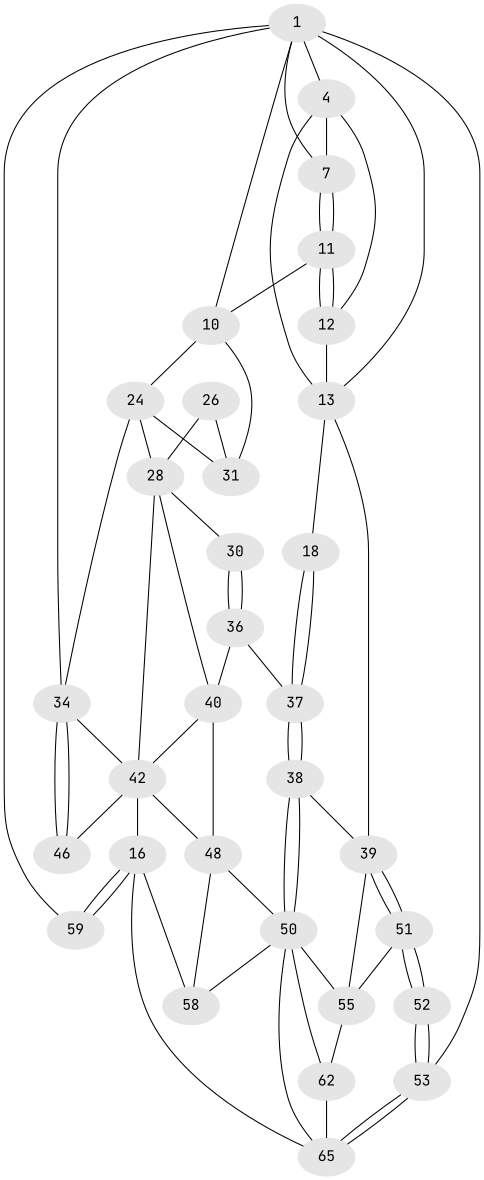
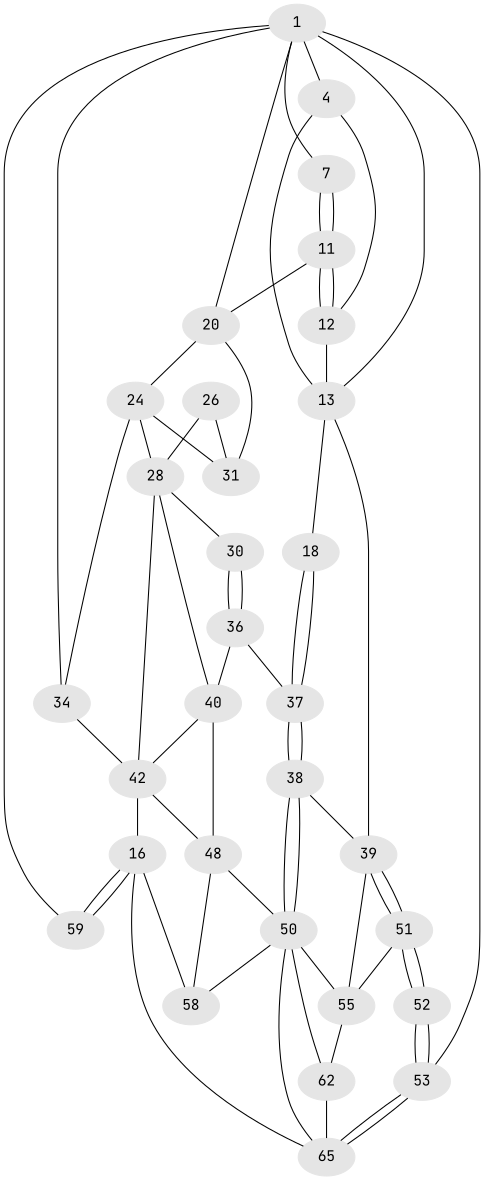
edge "4" -- "7": removed
node "10": label "10" -> "20"
node "46": removed
